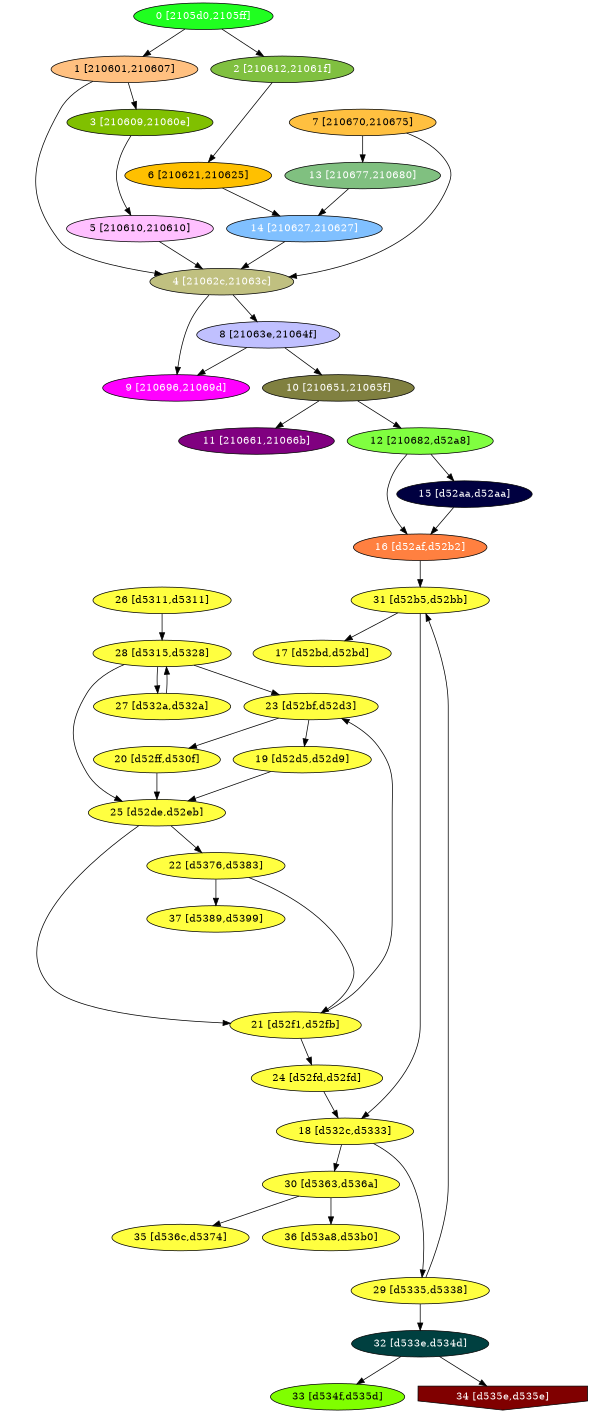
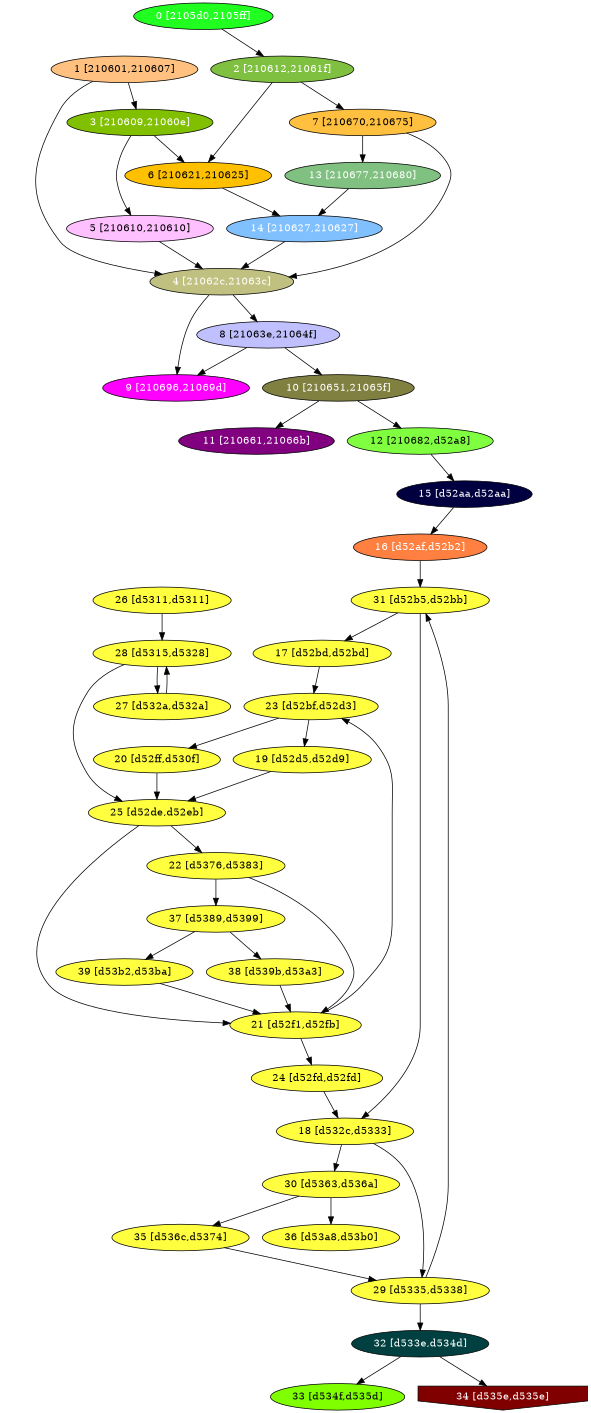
edge "0 [2105d0,2105ff]" -> "1 [210601,210607]": removed
edge "2 [210612,21061f]" -> "7 [210670,210675]": added
edge "3 [210609,21060e]" -> "6 [210621,210625]": added
edge "12 [210682,d52a8]" -> "16 [d52af,d52b2]": removed
edge "28 [d5315,d5328]" -> "23 [d52bf,d52d3]": now "17 [d52bd,d52bd]" -> "23 [d52bf,d52d3]"
node "39 [d53b2,d53ba]": added
node "38 [d539b,d53a3]": added
edge "35 [d536c,d5374]" -> "29 [d5335,d5338]": added
